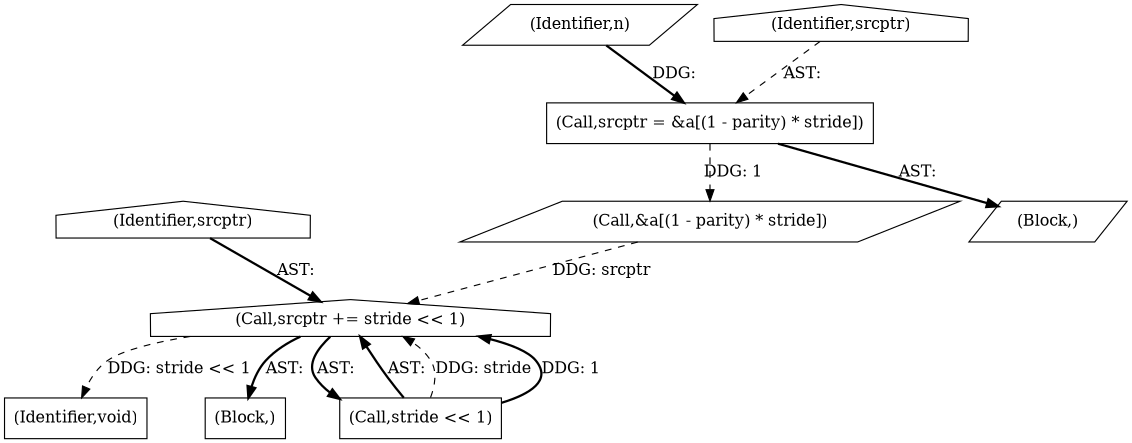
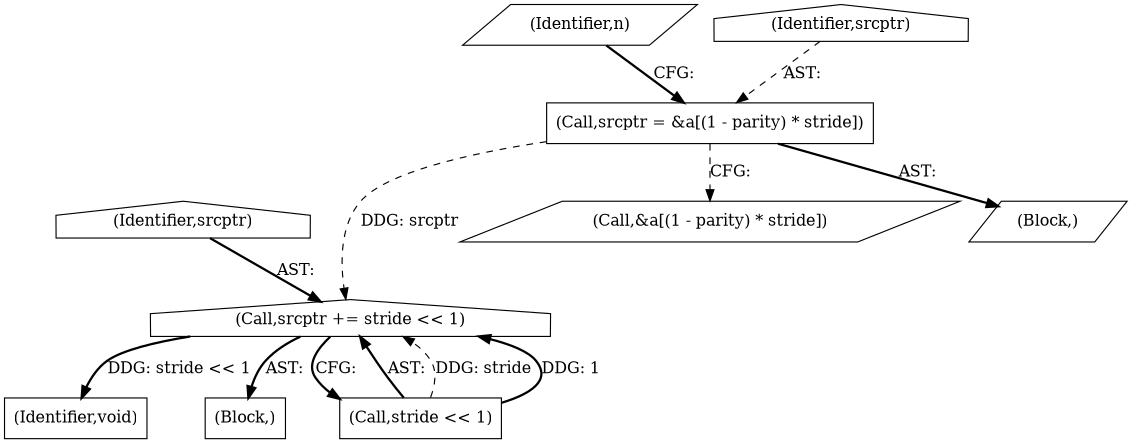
edge "(Identifier,n)" -> "(Call,srcptr = &a[(1 - parity) * stride])": label "DDG: " -> "CFG: "
edge "(Call,srcptr = &a[(1 - parity) * stride])" -> "(Call,&a[(1 - parity) * stride])": label "DDG: 1" -> "CFG: "
edge "(Call,&a[(1 - parity) * stride])" -> "(Call,srcptr += stride << 1)": now "(Call,srcptr = &a[(1 - parity) * stride])" -> "(Call,srcptr += stride << 1)"
edge "(Call,srcptr += stride << 1)" -> "(Identifier,void)": style dashed -> bold
edge "(Call,srcptr += stride << 1)" -> "(Call,stride << 1)": label "AST: " -> "CFG: "
